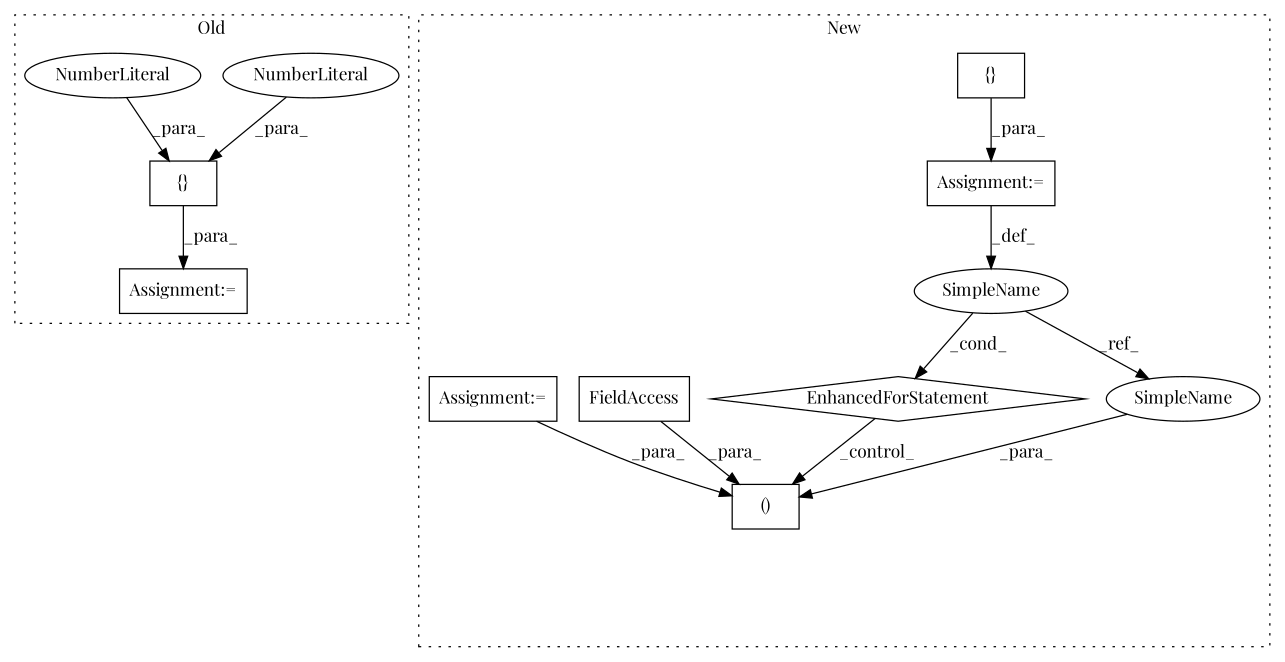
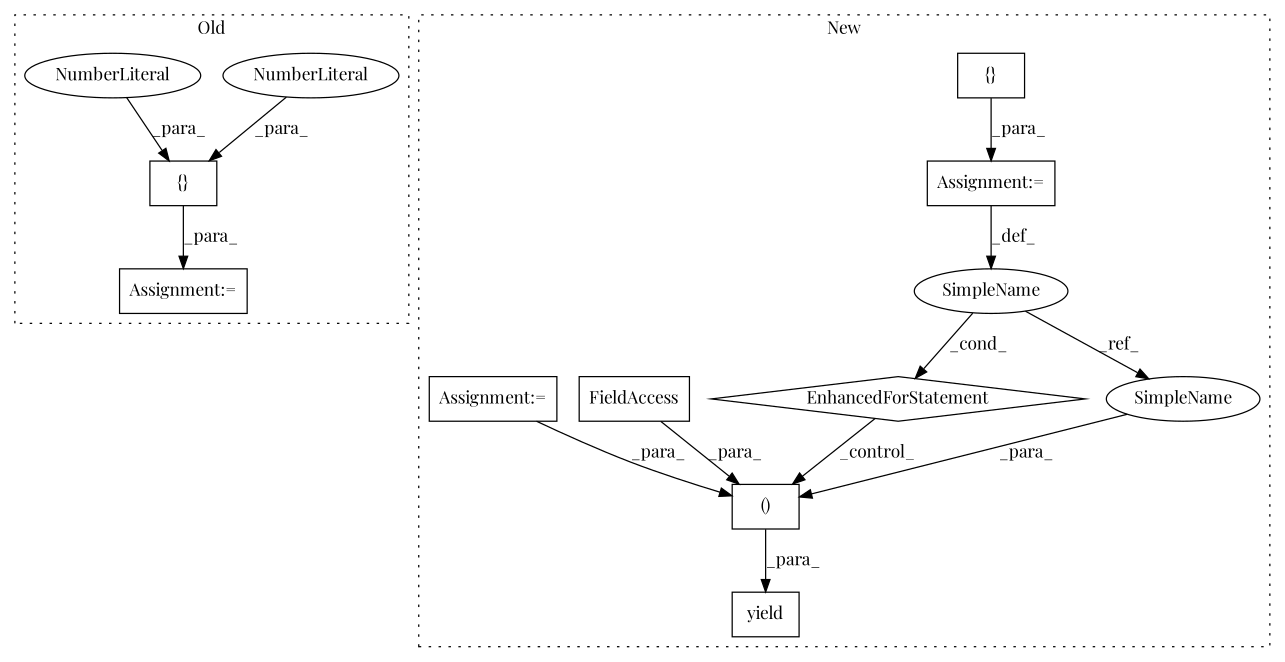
node "yield": added
